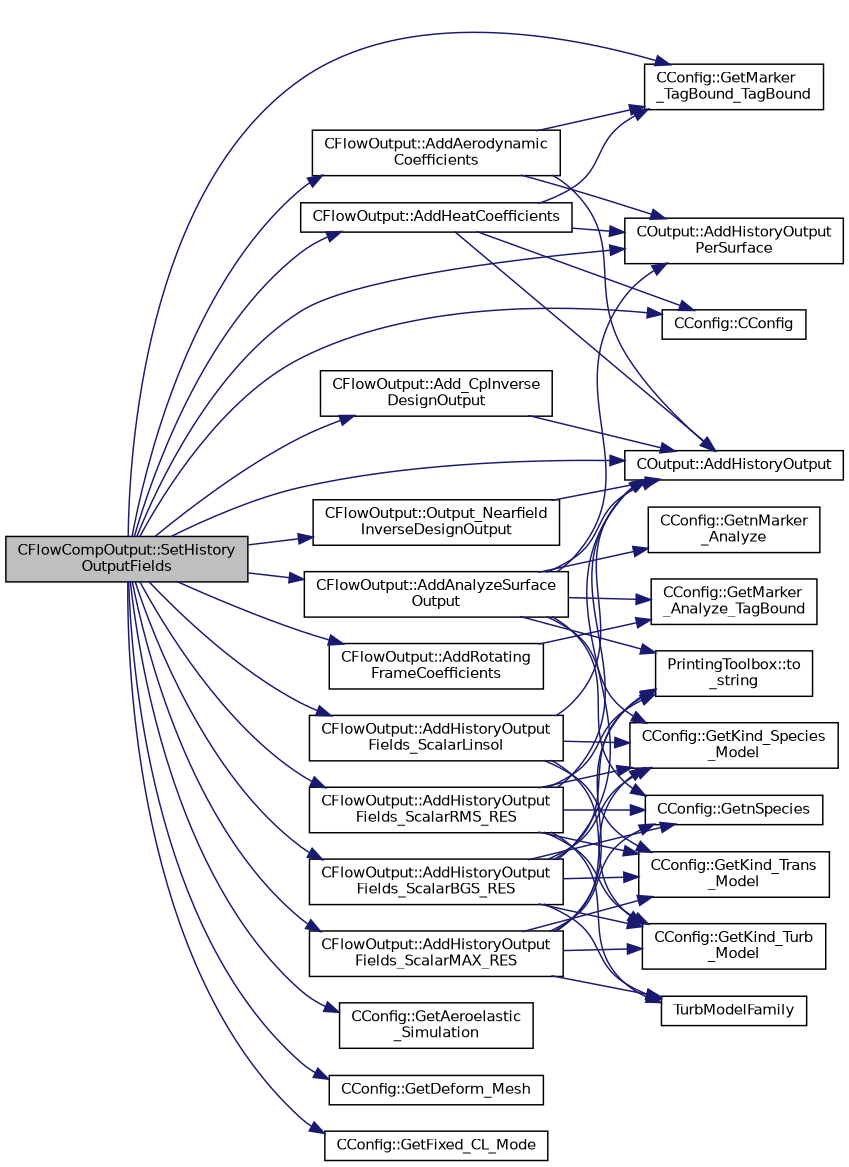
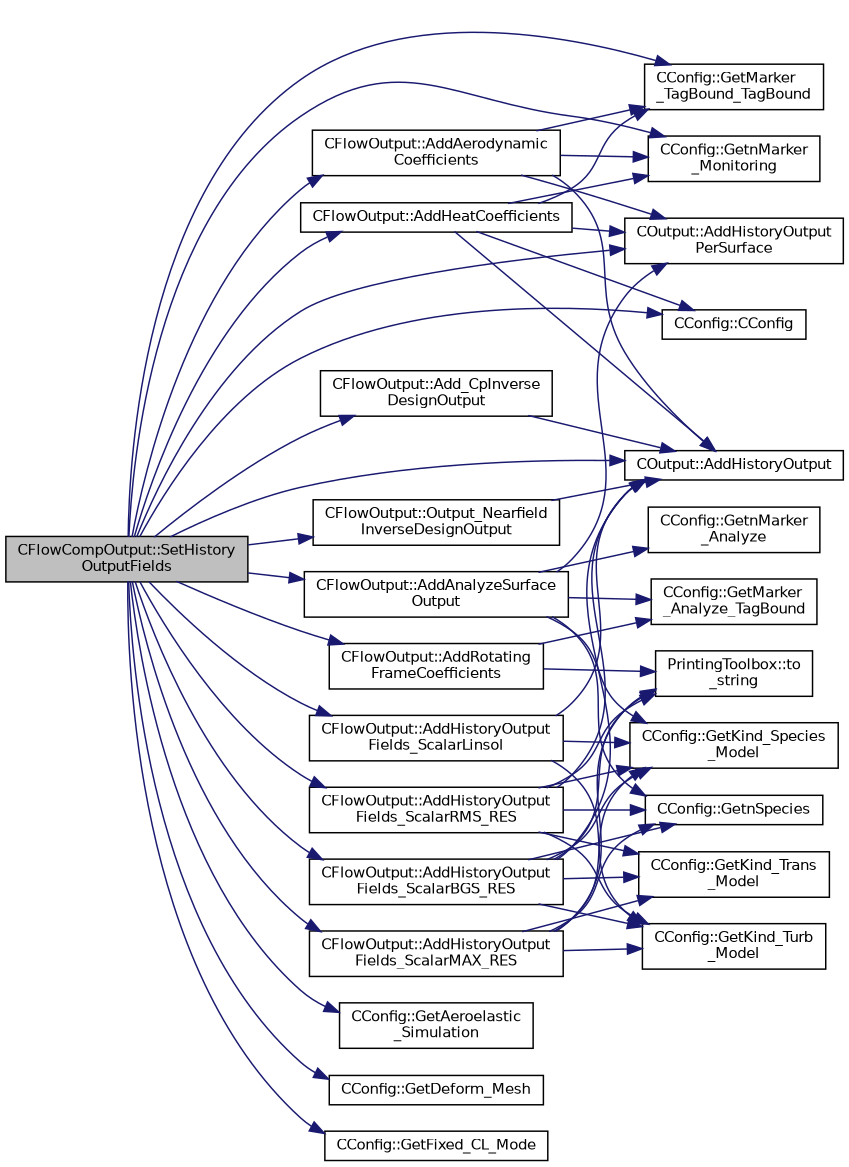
node "CConfig::GetnMarker _Monitoring": added
edge "CFlowOutput::AddAnalyzeSurface Output" -> "COutput::AddHistoryOutput": removed
edge "CFlowOutput::AddAnalyzeSurface Output" -> "PrintingToolbox::to _string": now "CFlowOutput::AddRotating FrameCoefficients" -> "PrintingToolbox::to _string"
edge "CFlowOutput::AddHistoryOutput Fields_ScalarLinsol" -> "CConfig::GetKind_Trans _Model": removed
node "TurbModelFamily": removed
